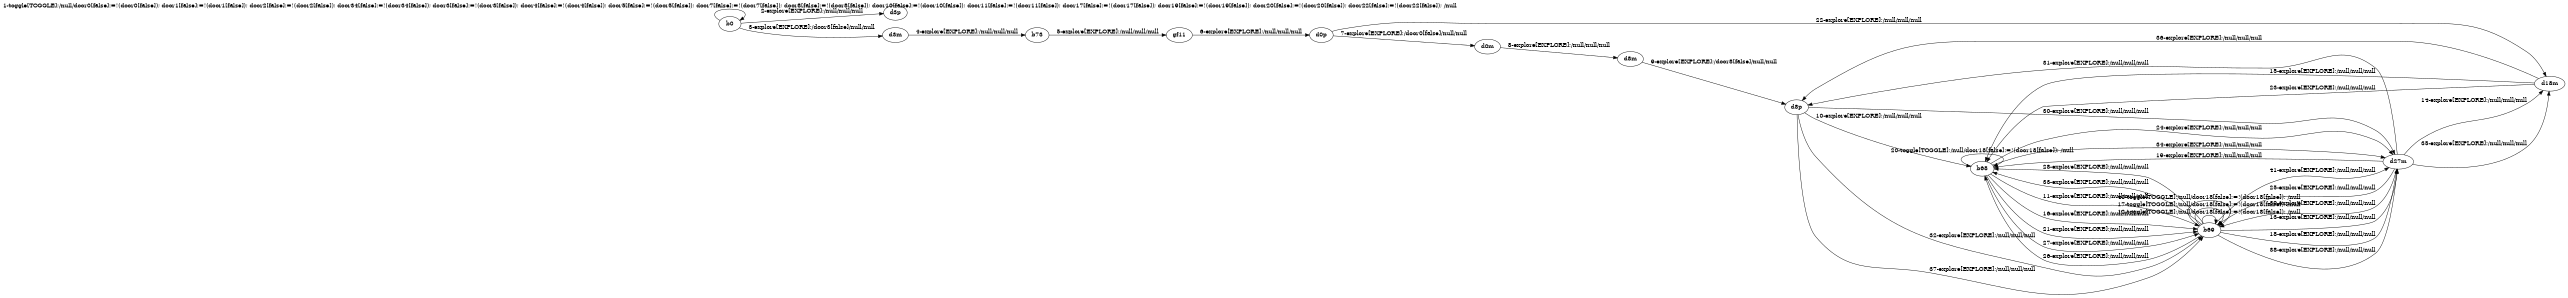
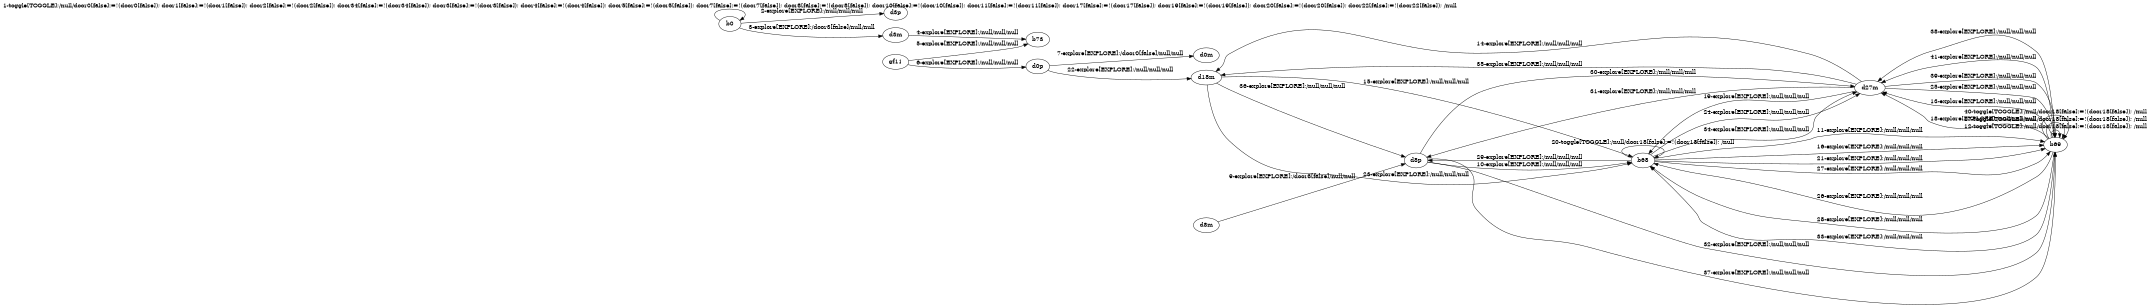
edge "b73" -> "gf11": reversed
edge "d0m" -> "d8m": removed, label "8-explore[EXPLORE];/null/null/null"
edge "b68" -> "d8p": added, label "29-explore[EXPLORE];/null/null/null"
